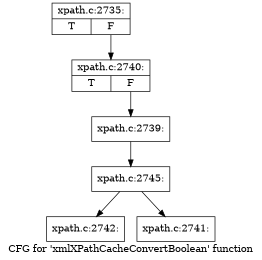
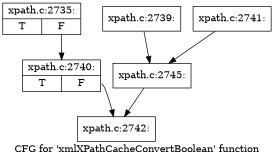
edge "xpath.c:2740:" -> "xpath.c:2739:": now "xpath.c:2740:" -> "xpath.c:2742:"
edge "xpath.c:2745:" -> "xpath.c:2741:": reversed
